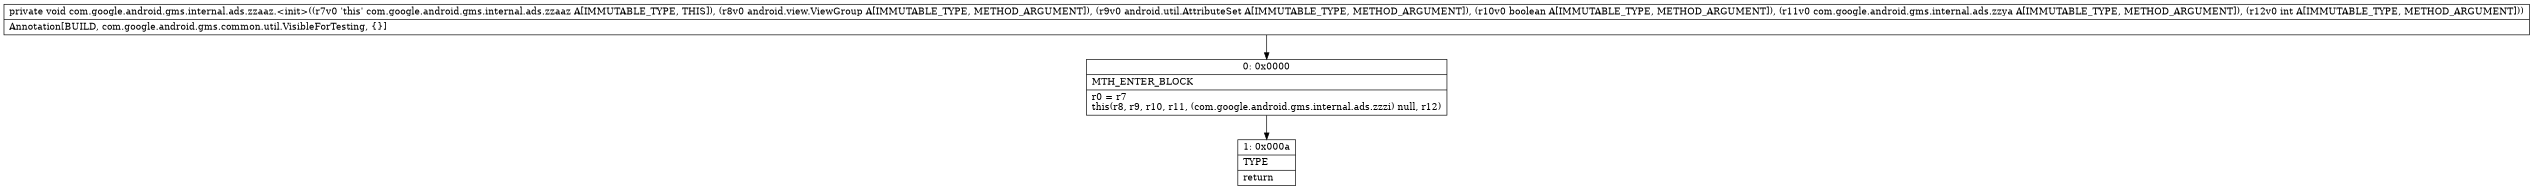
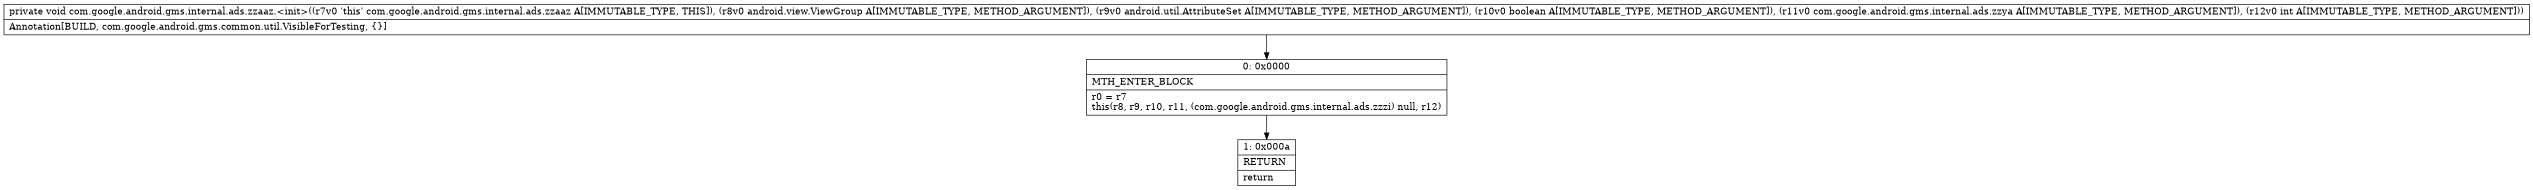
node "1: 0x000a": text "TYPE" -> "RETURN"
